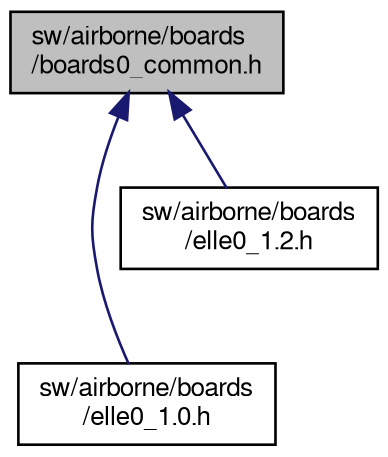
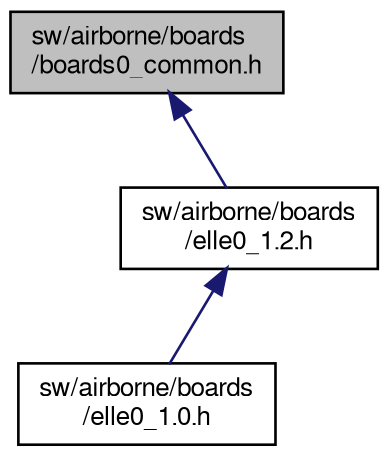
edge "sw/airborne/boards /elle0_1.0.h" -> "sw/airborne/boards /boards0_common.h": now "sw/airborne/boards /elle0_1.0.h" -> "sw/airborne/boards /elle0_1.2.h"
